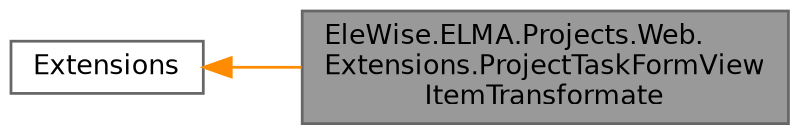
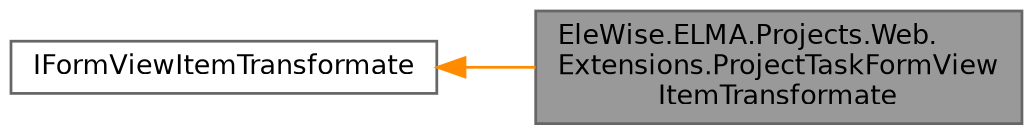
node "Extensions": label "Extensions" -> "IFormViewItemTransformate"
